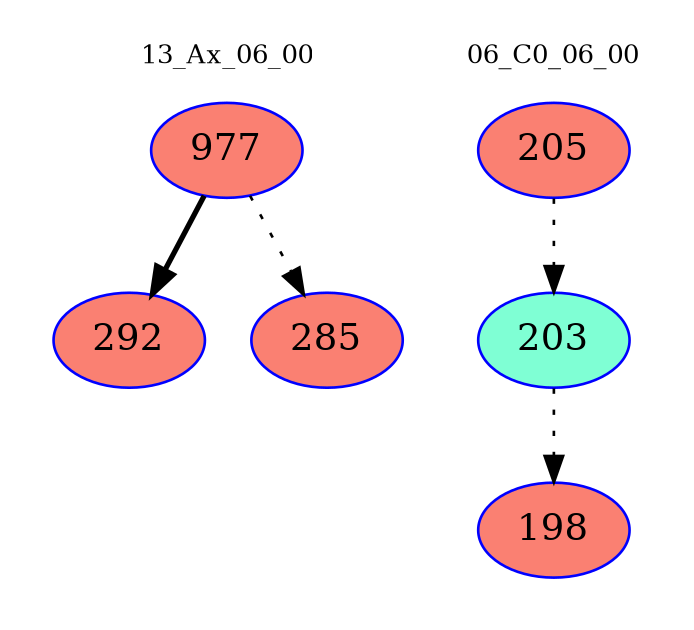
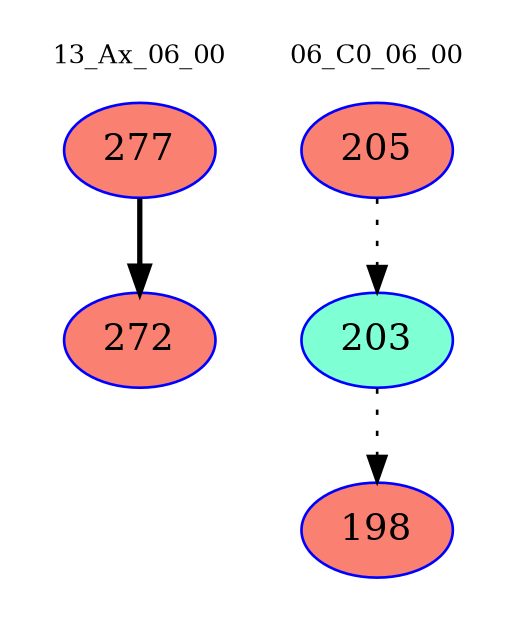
node "977": label "977" -> "277"
node "292": label "292" -> "272"
node "285": removed
